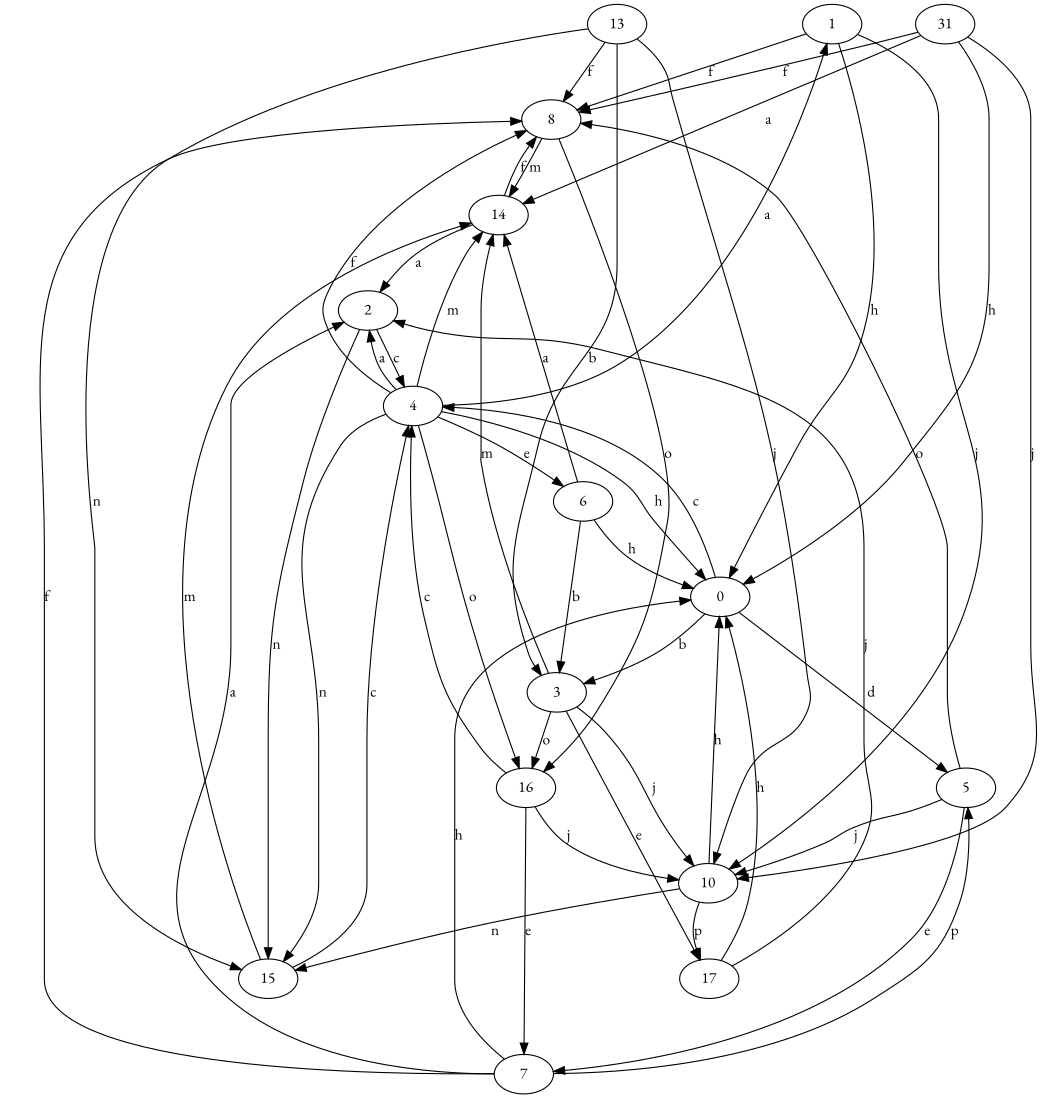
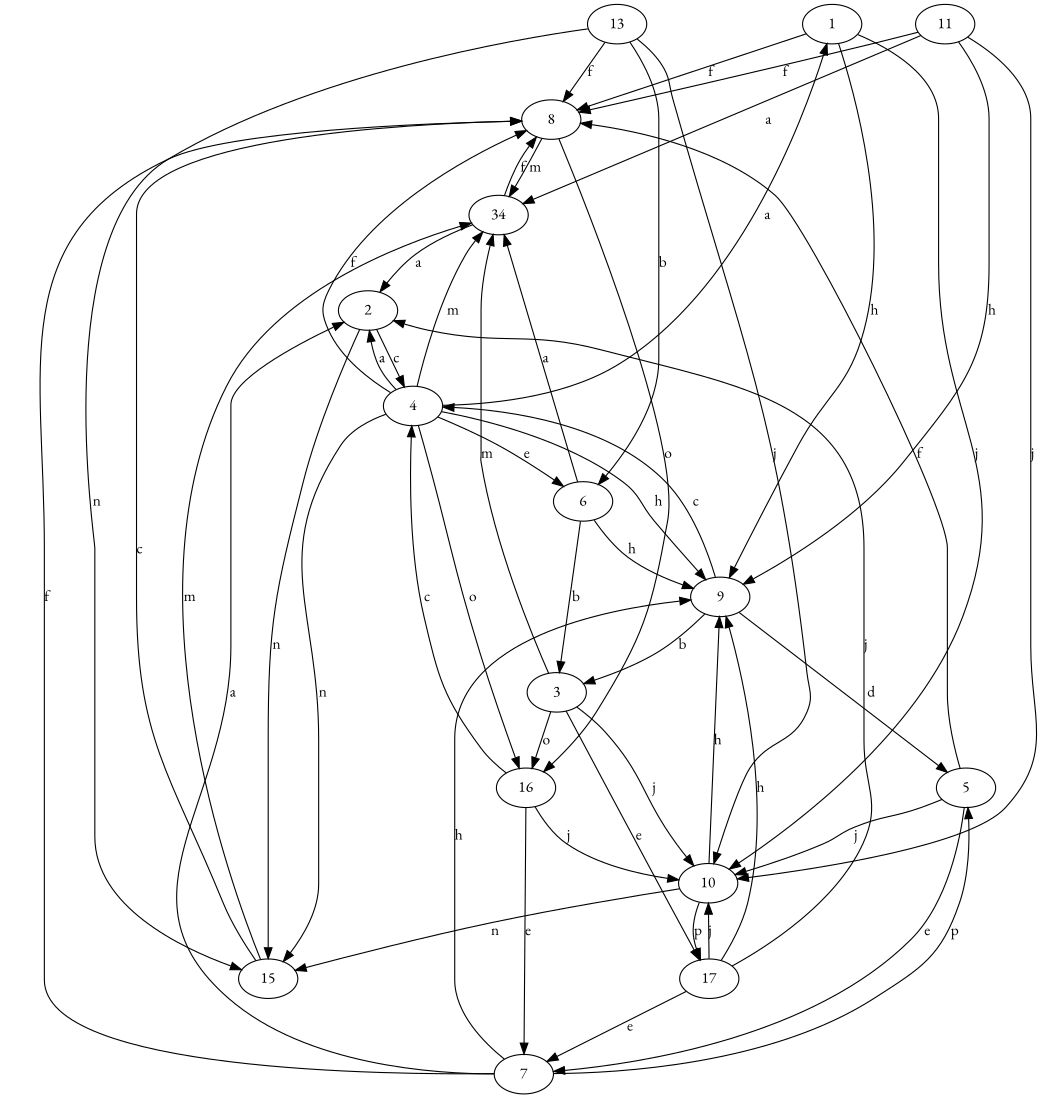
node "31": label "31" -> "11"
node "14": label "14" -> "34"
edge "13" -> "3": now "13" -> "6"
edge "5" -> "8": label "o" -> "f"
node "0": label "0" -> "9"
edge "15" -> "4": now "15" -> "8"
edge "17" -> "10": added, label "j"
edge "17" -> "7": added, label "e"
